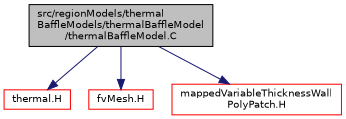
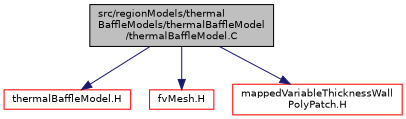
node "thermal.H": label "thermal.H" -> "thermalBaffleModel.H"
